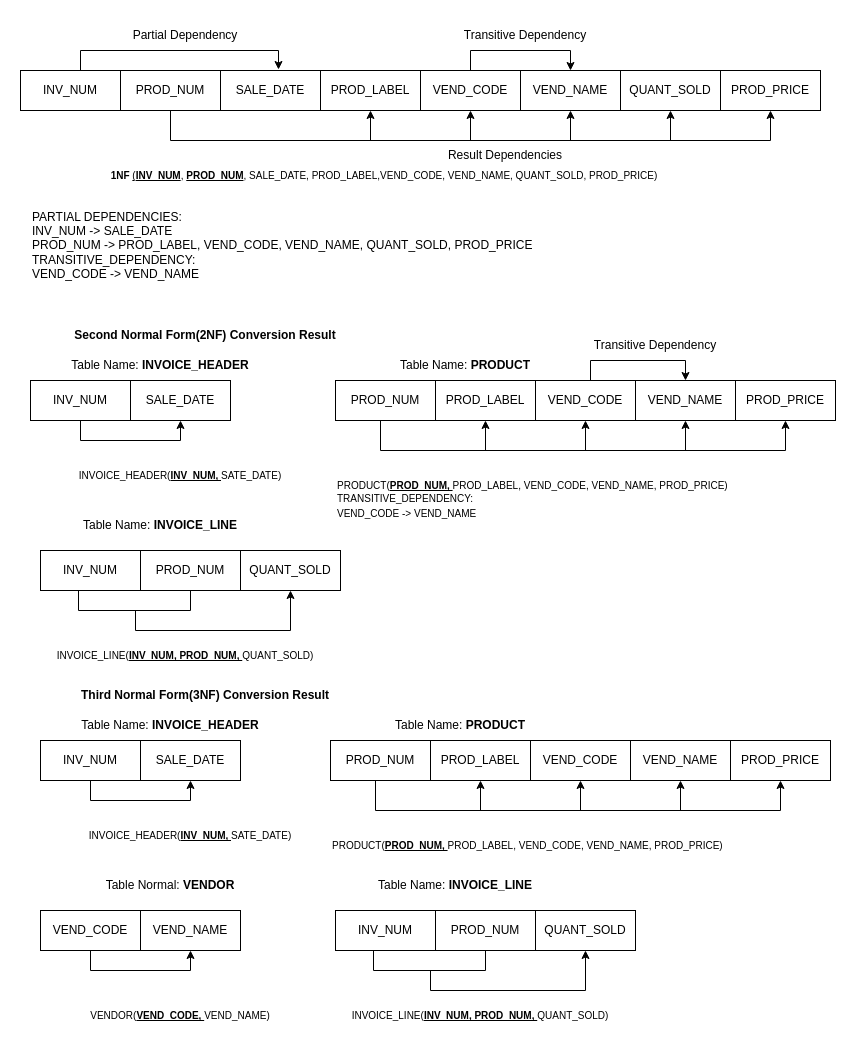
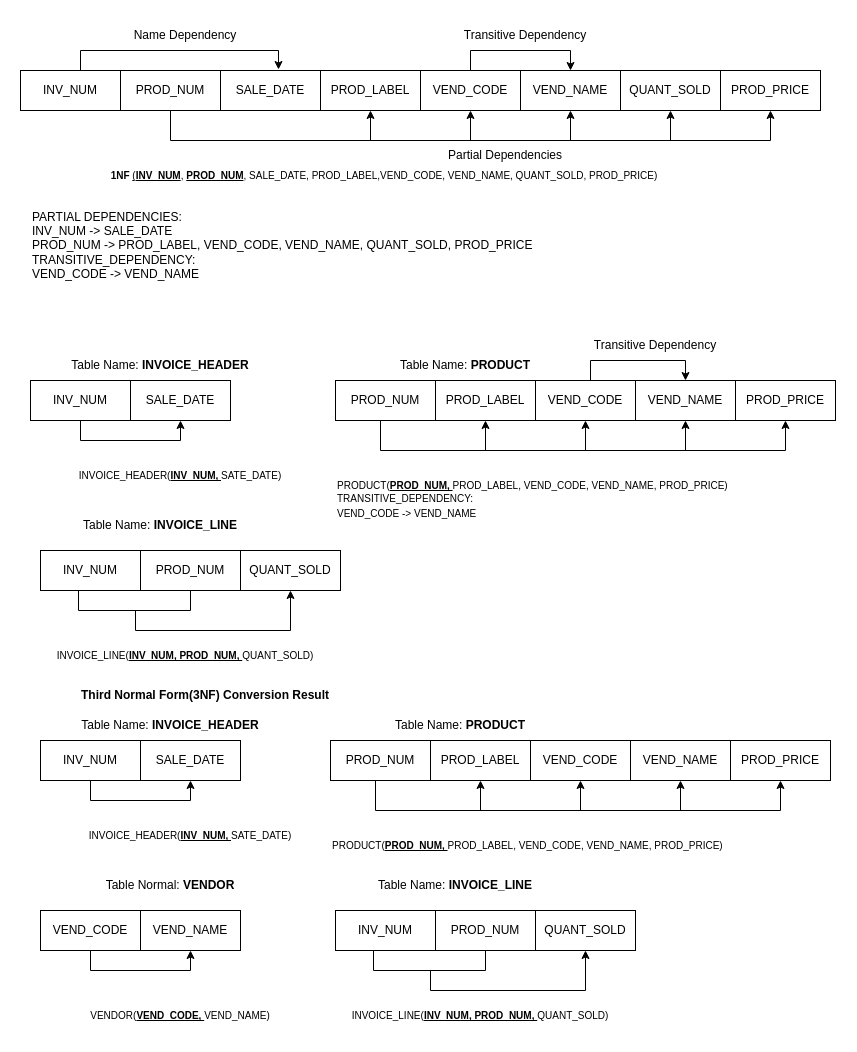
node "Partial Dependency": label "Partial Dependency" -> "Name Dependency"
node "Result Dependencies": label "Result Dependencies" -> "Partial Dependencies"
node "Second Normal Form(2NF) Conversion Result": removed
